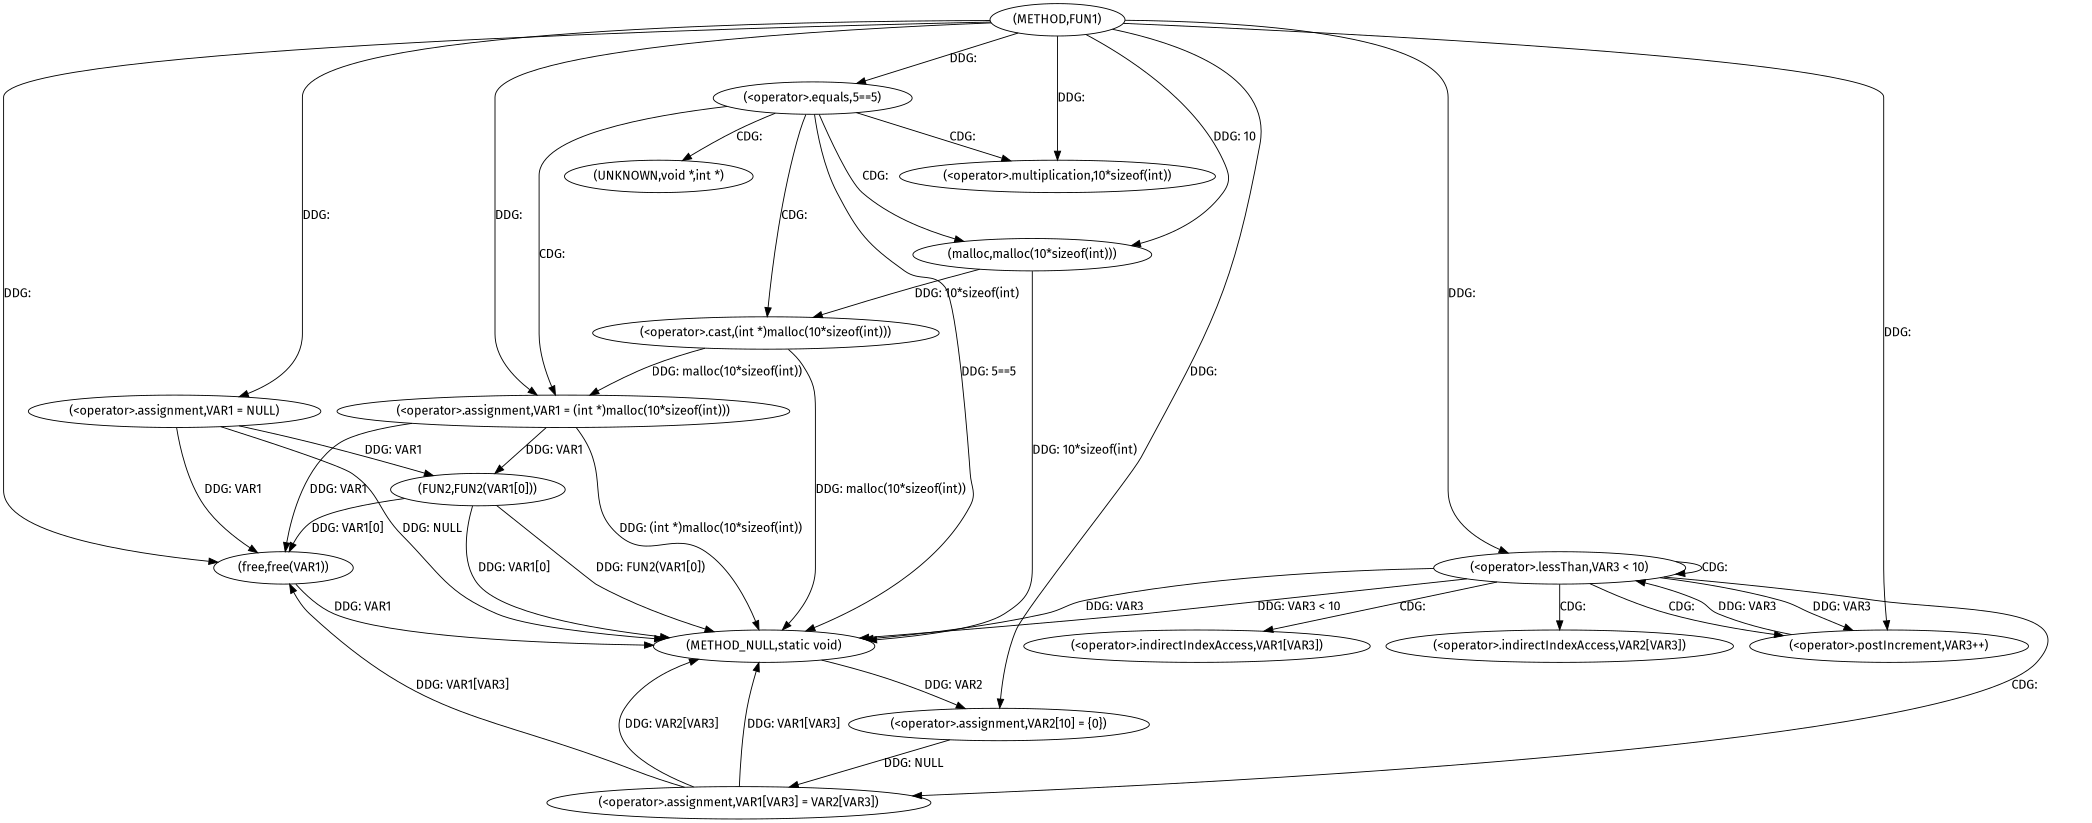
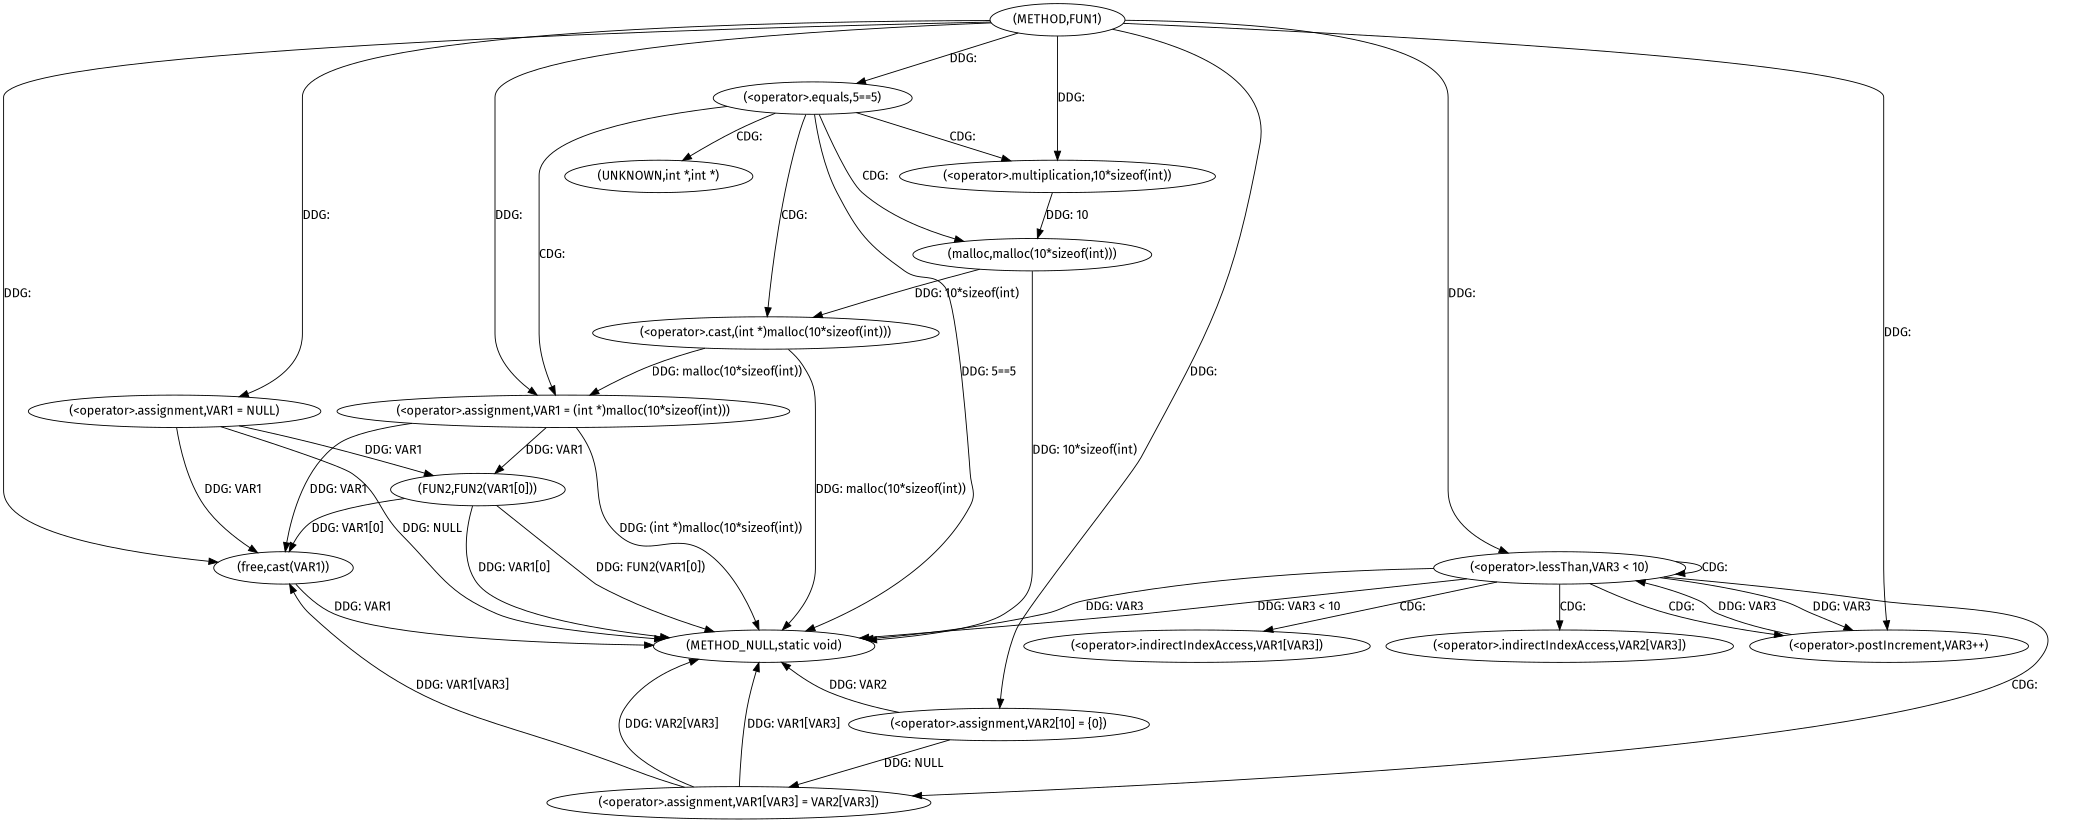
edge "(METHOD,FUN1)" -> "(malloc,malloc(10*sizeof(int)))": now "(<operator>.multiplication,10*sizeof(int))" -> "(malloc,malloc(10*sizeof(int)))"
node "(UNKNOWN,void *,int *)": label "(UNKNOWN,void *,int *)" -> "(UNKNOWN,int *,int *)"
node "(free,free(VAR1))": label "(free,free(VAR1))" -> "(free,cast(VAR1))"
edge "(METHOD_NULL,static void)" -> "(<operator>.assignment,VAR2[10] = {0})": reversed
